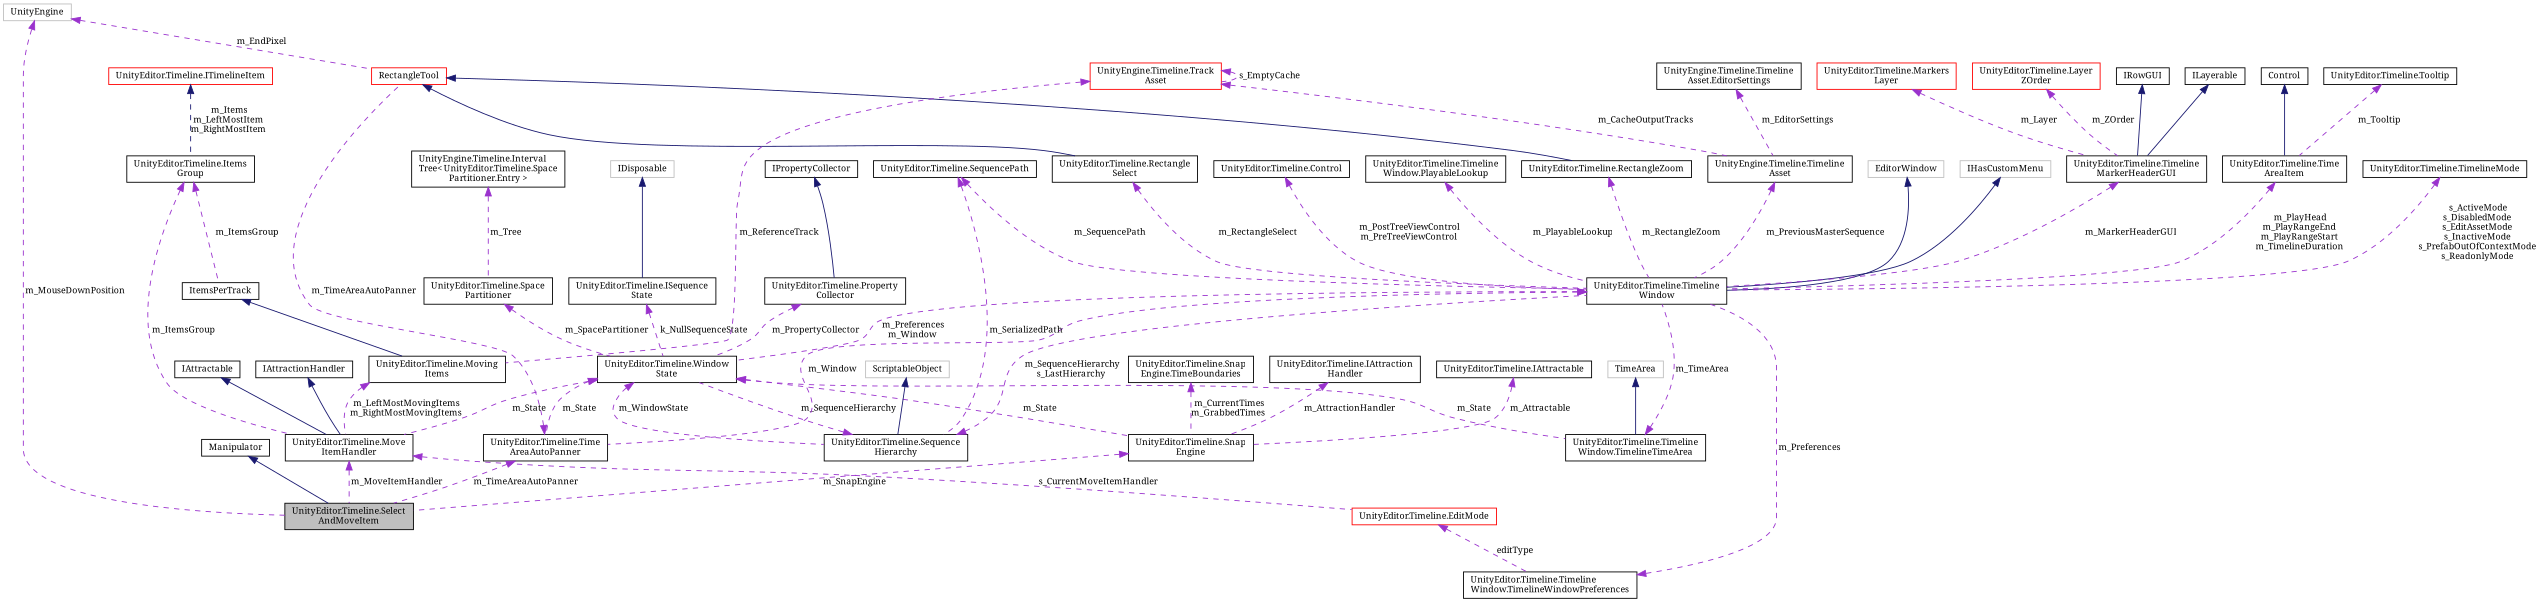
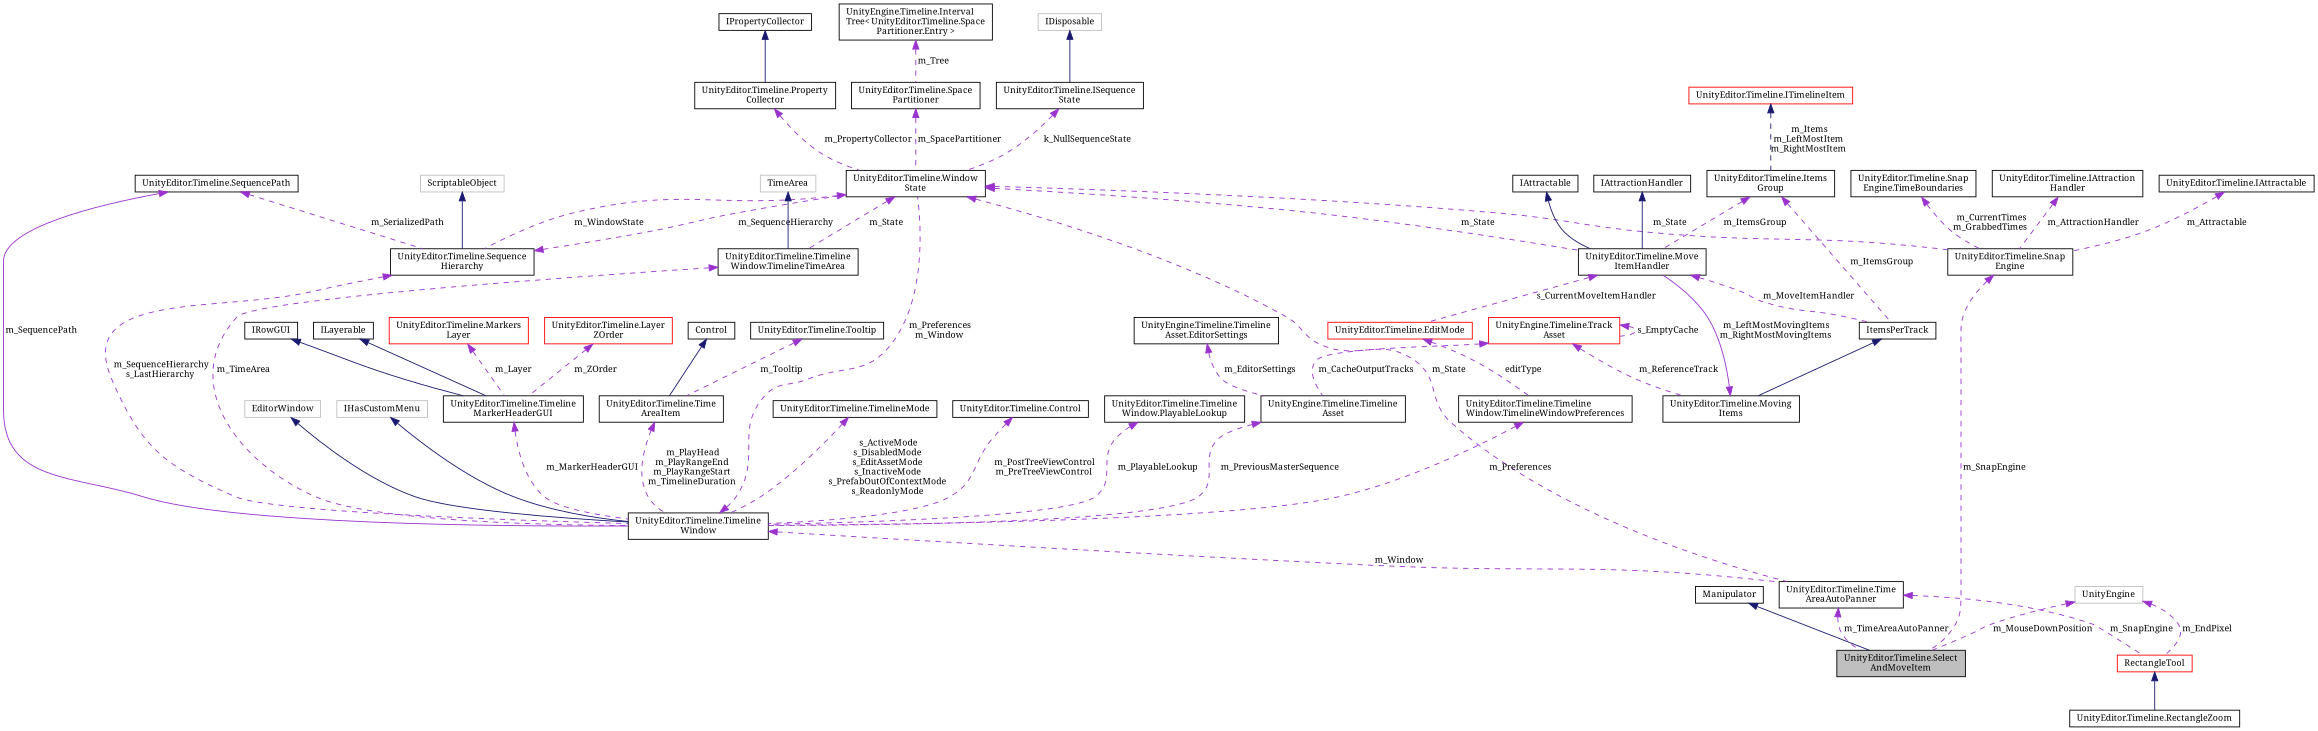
node "UnityEditor.Timeline.Rectangle Select": removed
edge "UnityEditor.Timeline.Timeline Window" -> "UnityEditor.Timeline.RectangleZoom": removed, label "m_RectangleZoom"
edge "UnityEditor.Timeline.Timeline Window" -> "UnityEditor.Timeline.SequencePath": style dashed -> solid
edge "RectangleTool" -> "UnityEditor.Timeline.Time AreaAutoPanner": label " m_TimeAreaAutoPanner" -> " m_SnapEngine"
edge "UnityEditor.Timeline.Move ItemHandler" -> "UnityEditor.Timeline.Moving Items": style dashed -> solid
edge "UnityEditor.Timeline.Select AndMoveItem" -> "UnityEditor.Timeline.Move ItemHandler": now "ItemsPerTrack" -> "UnityEditor.Timeline.Move ItemHandler"
